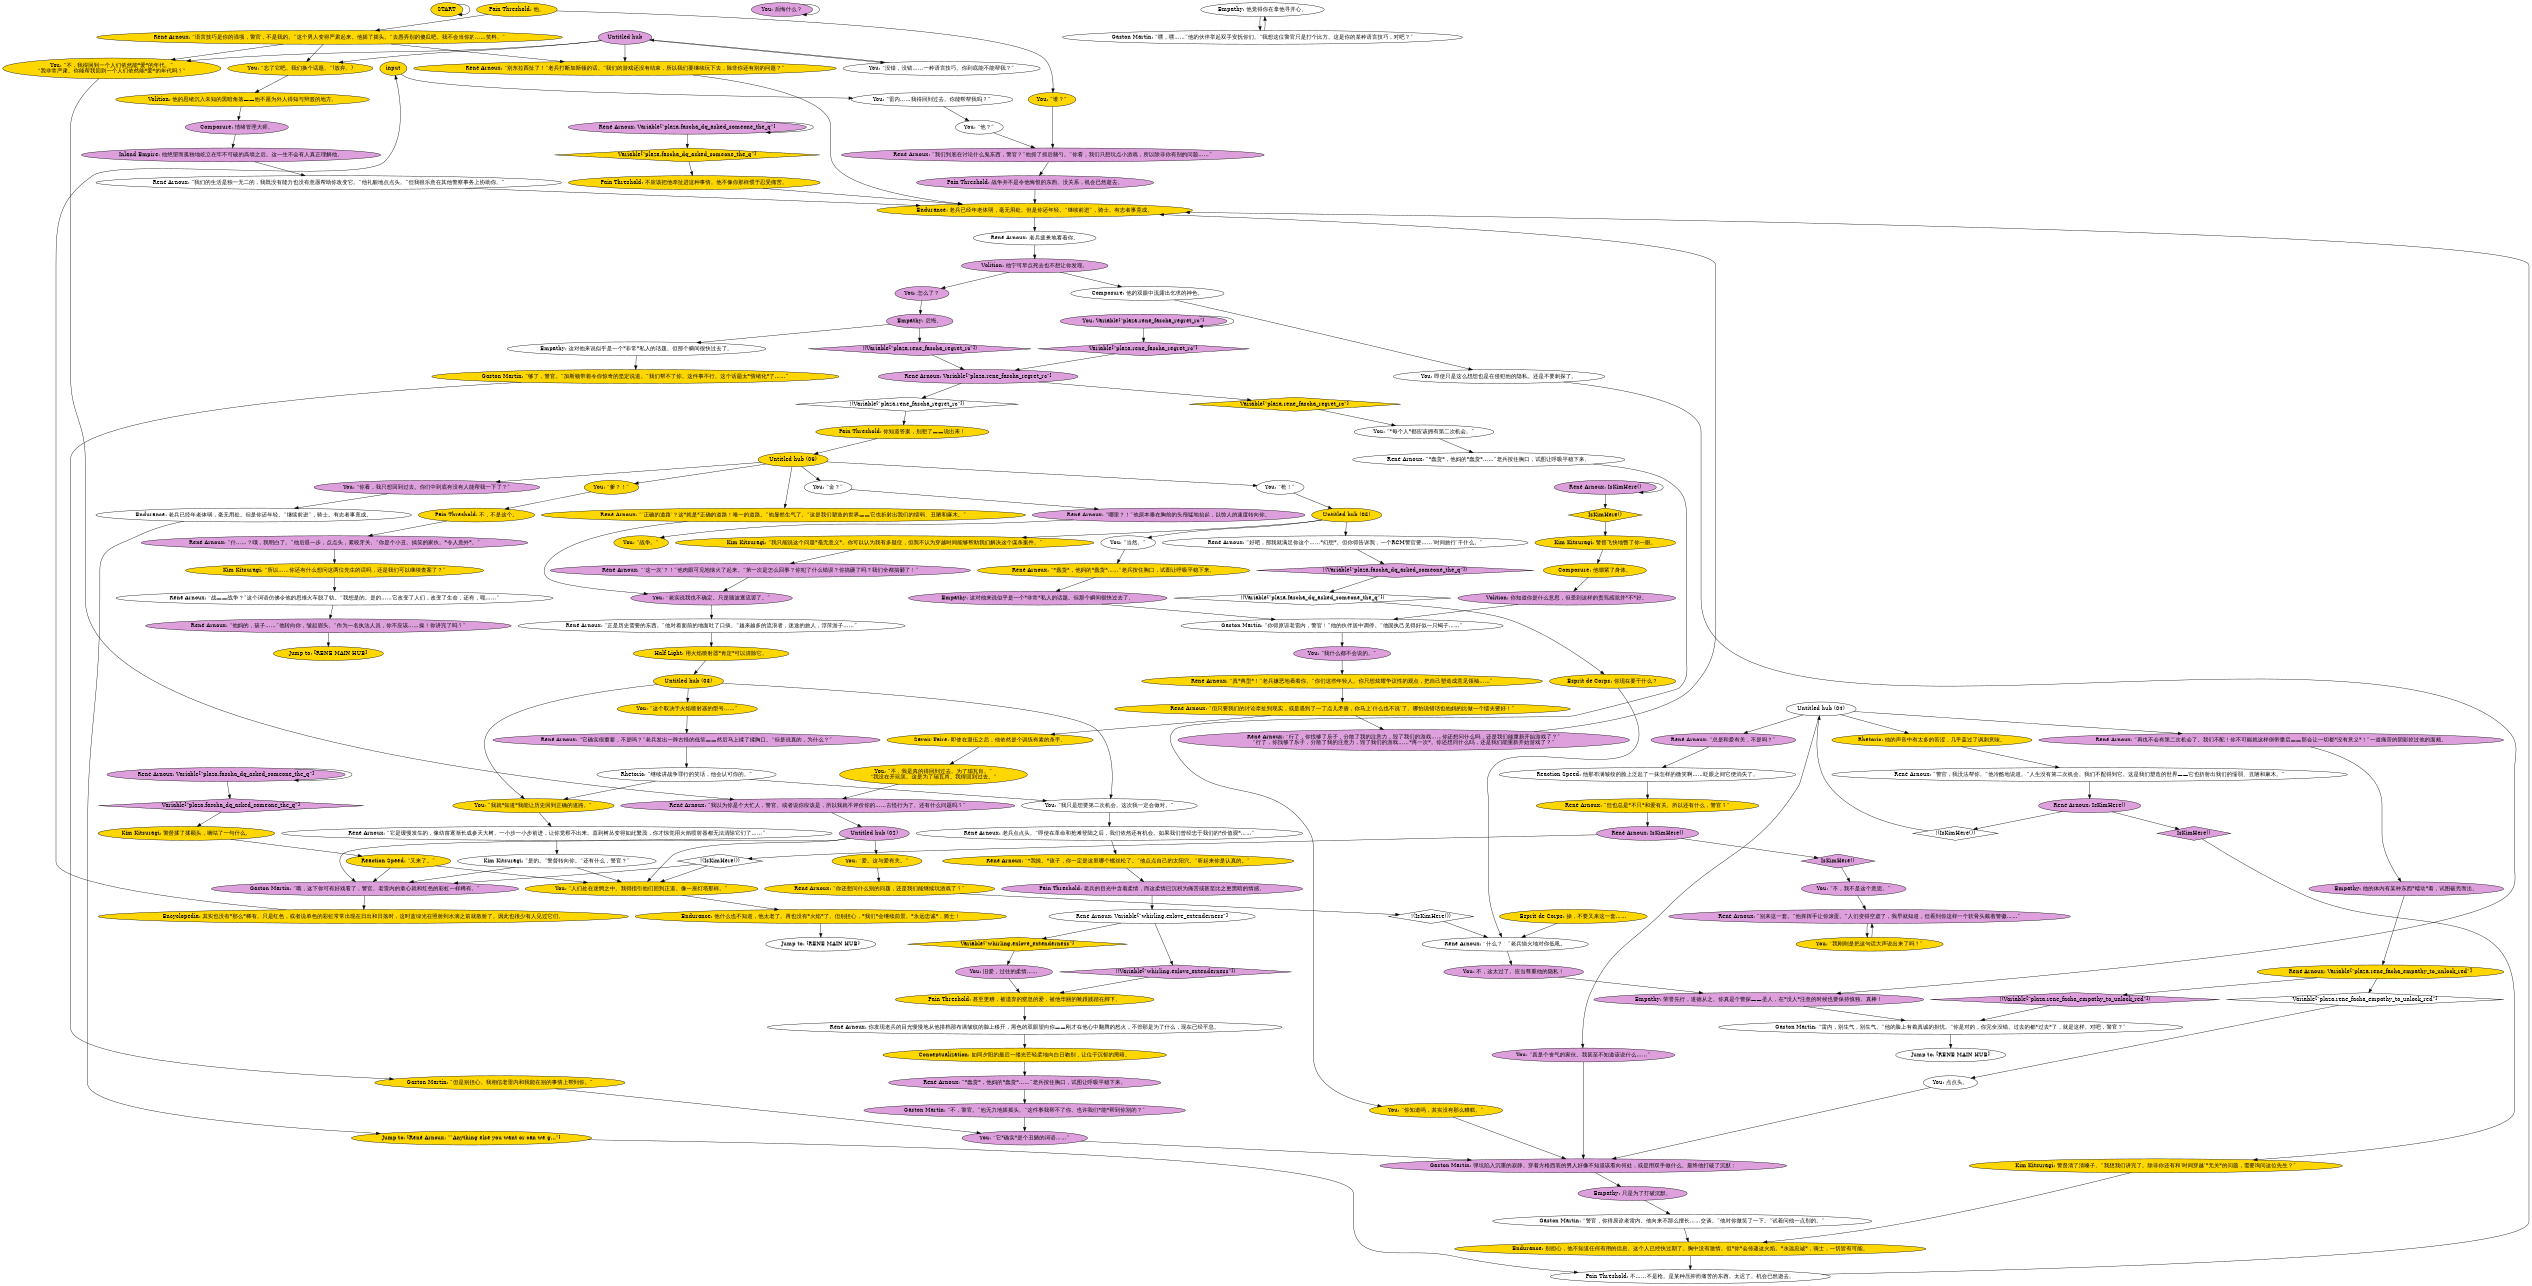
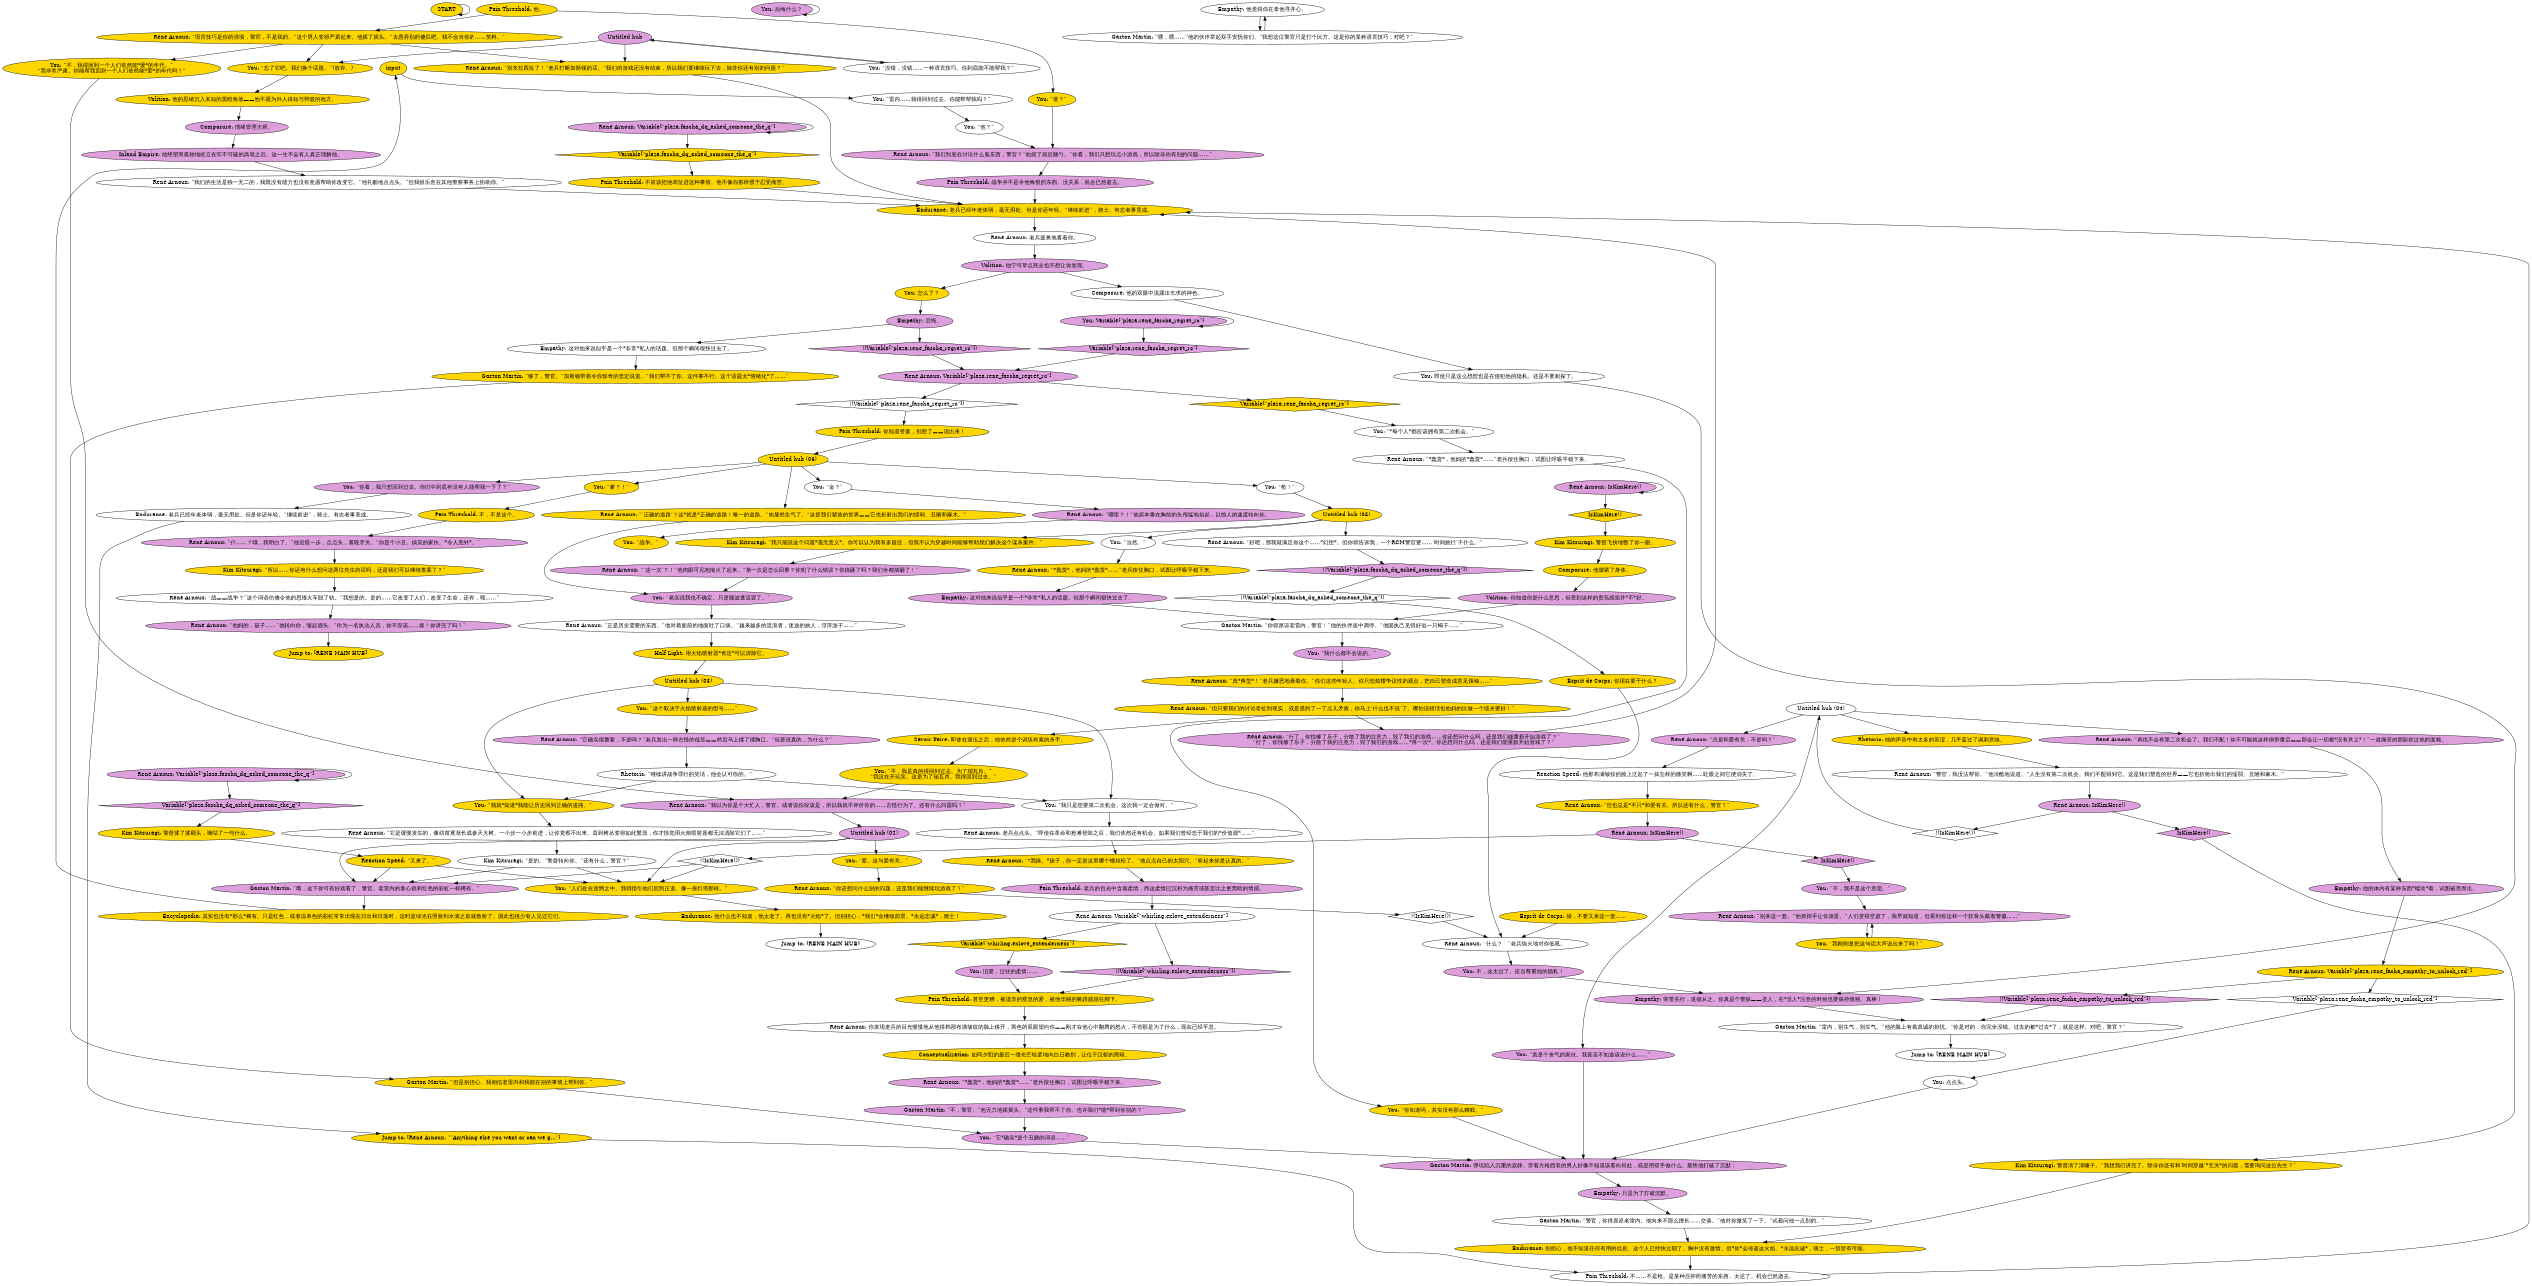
edge "Untitled hub" -> "You: “不，我得回到一个人们依然能*爱*的年代。” “我非常严肃。你能帮我回到一个人们依然能*爱*的年代吗？”": removed
node "You: 怎么了？": fillcolor plum -> gold
